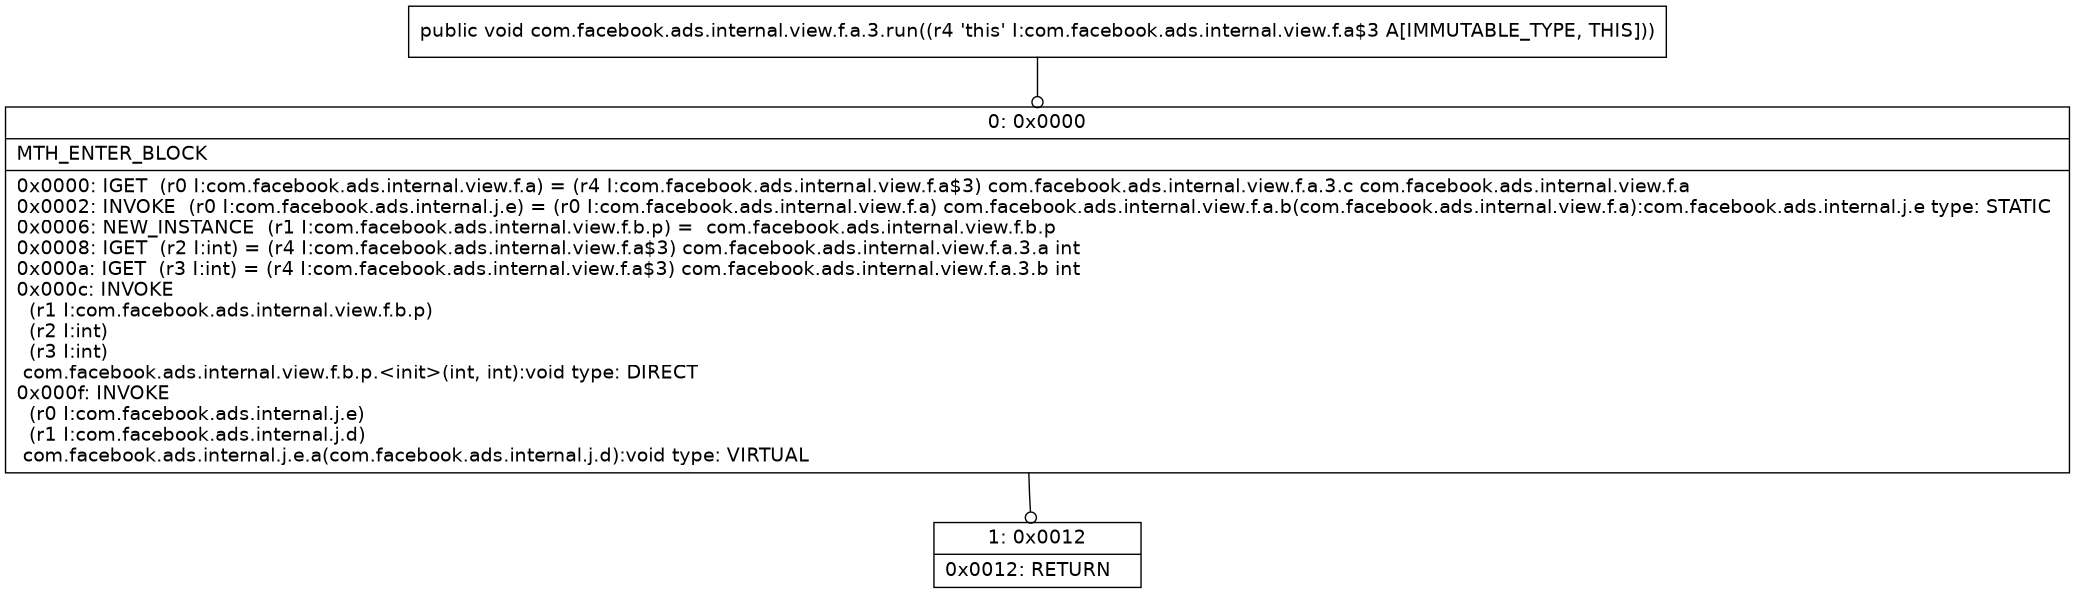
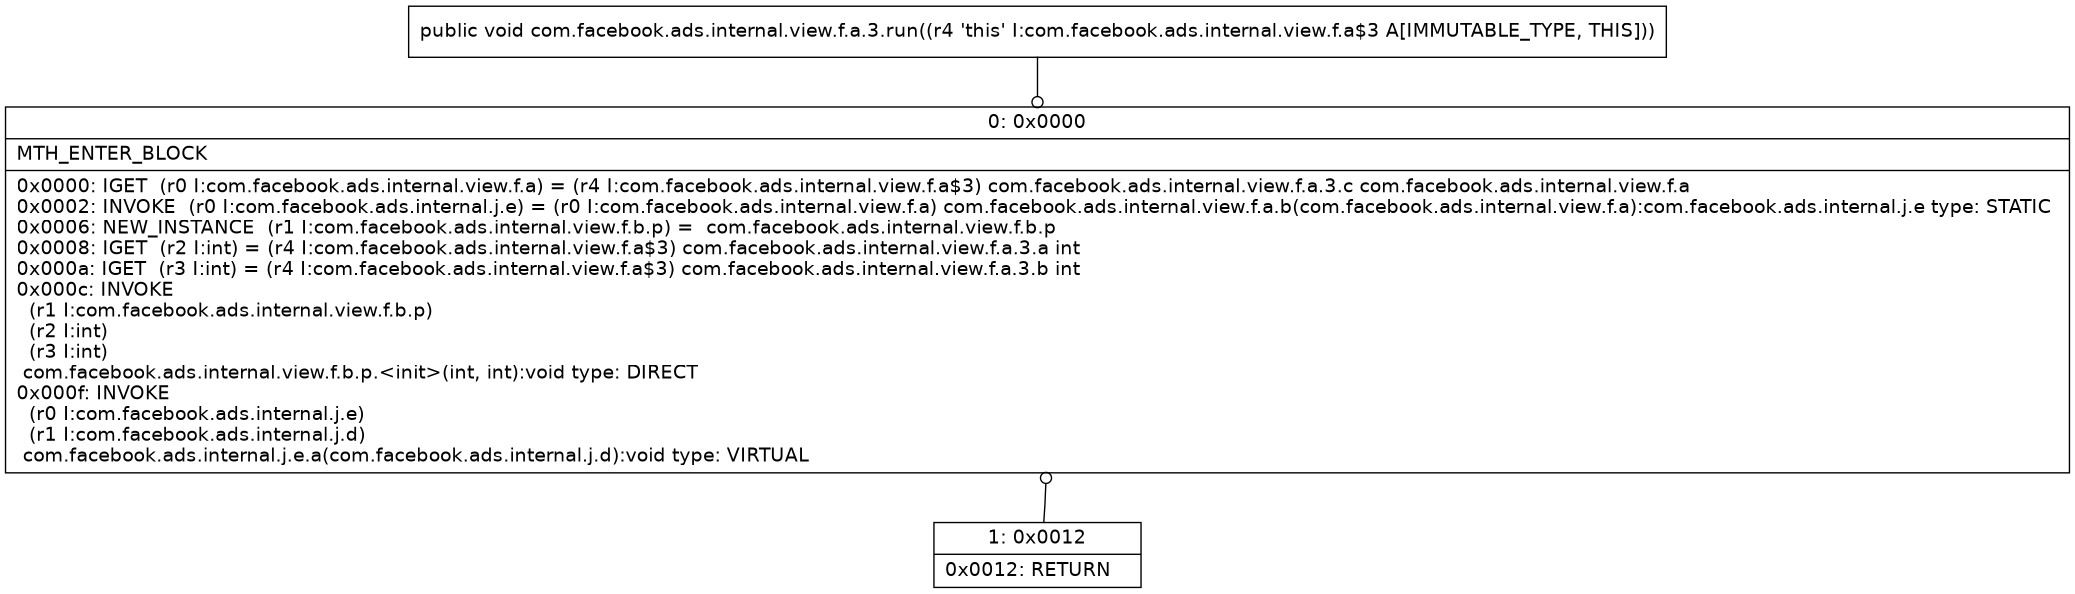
edge "0: 0x0000" -> "1: 0x0012": reversed
